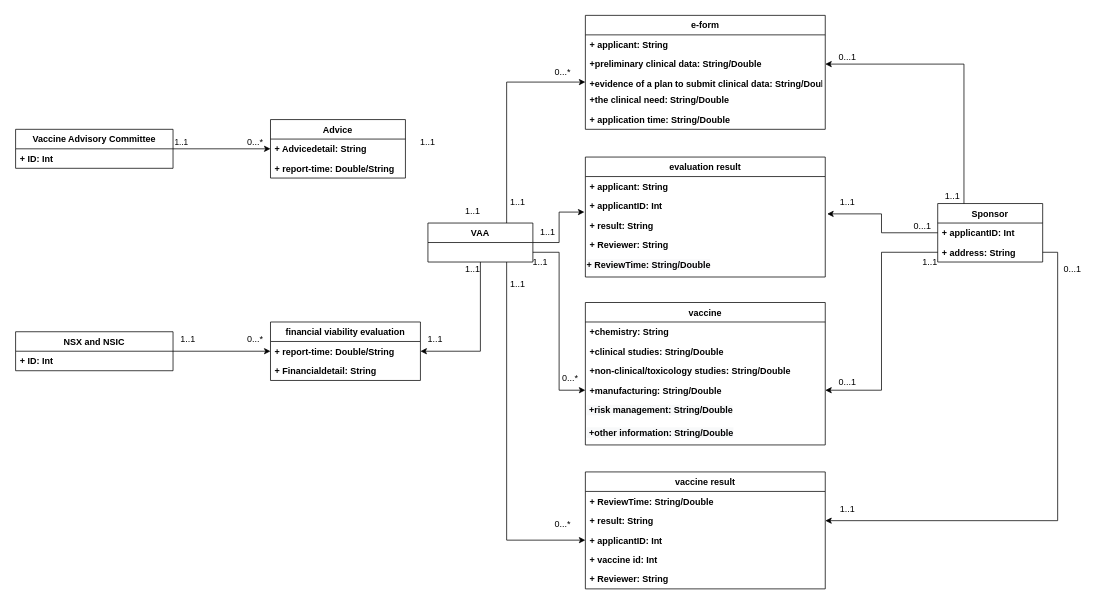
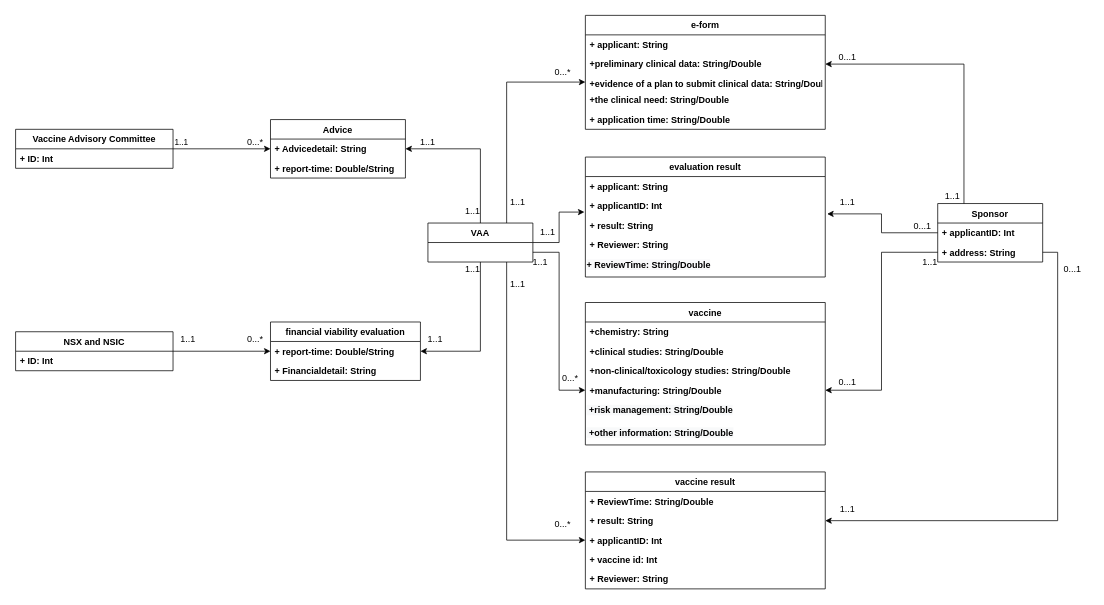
edge "VAA" -> "+ Advicedetail: String": added
